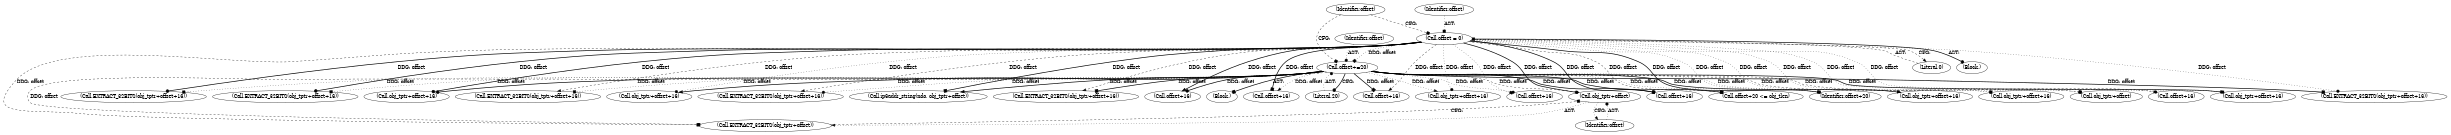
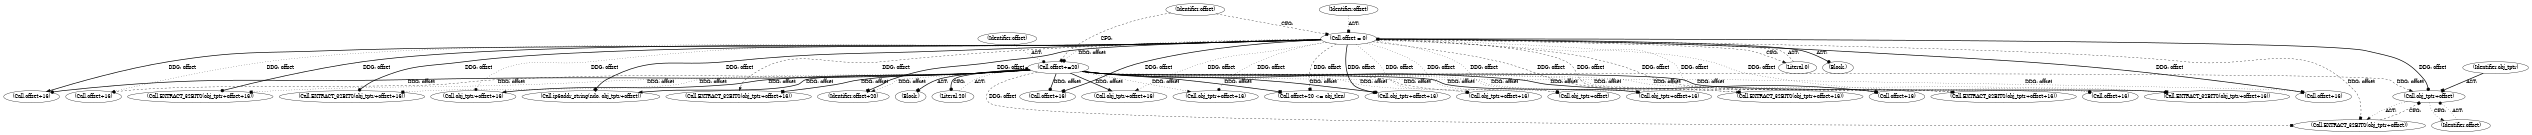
node "(Identifier,obj_tptr)": added
